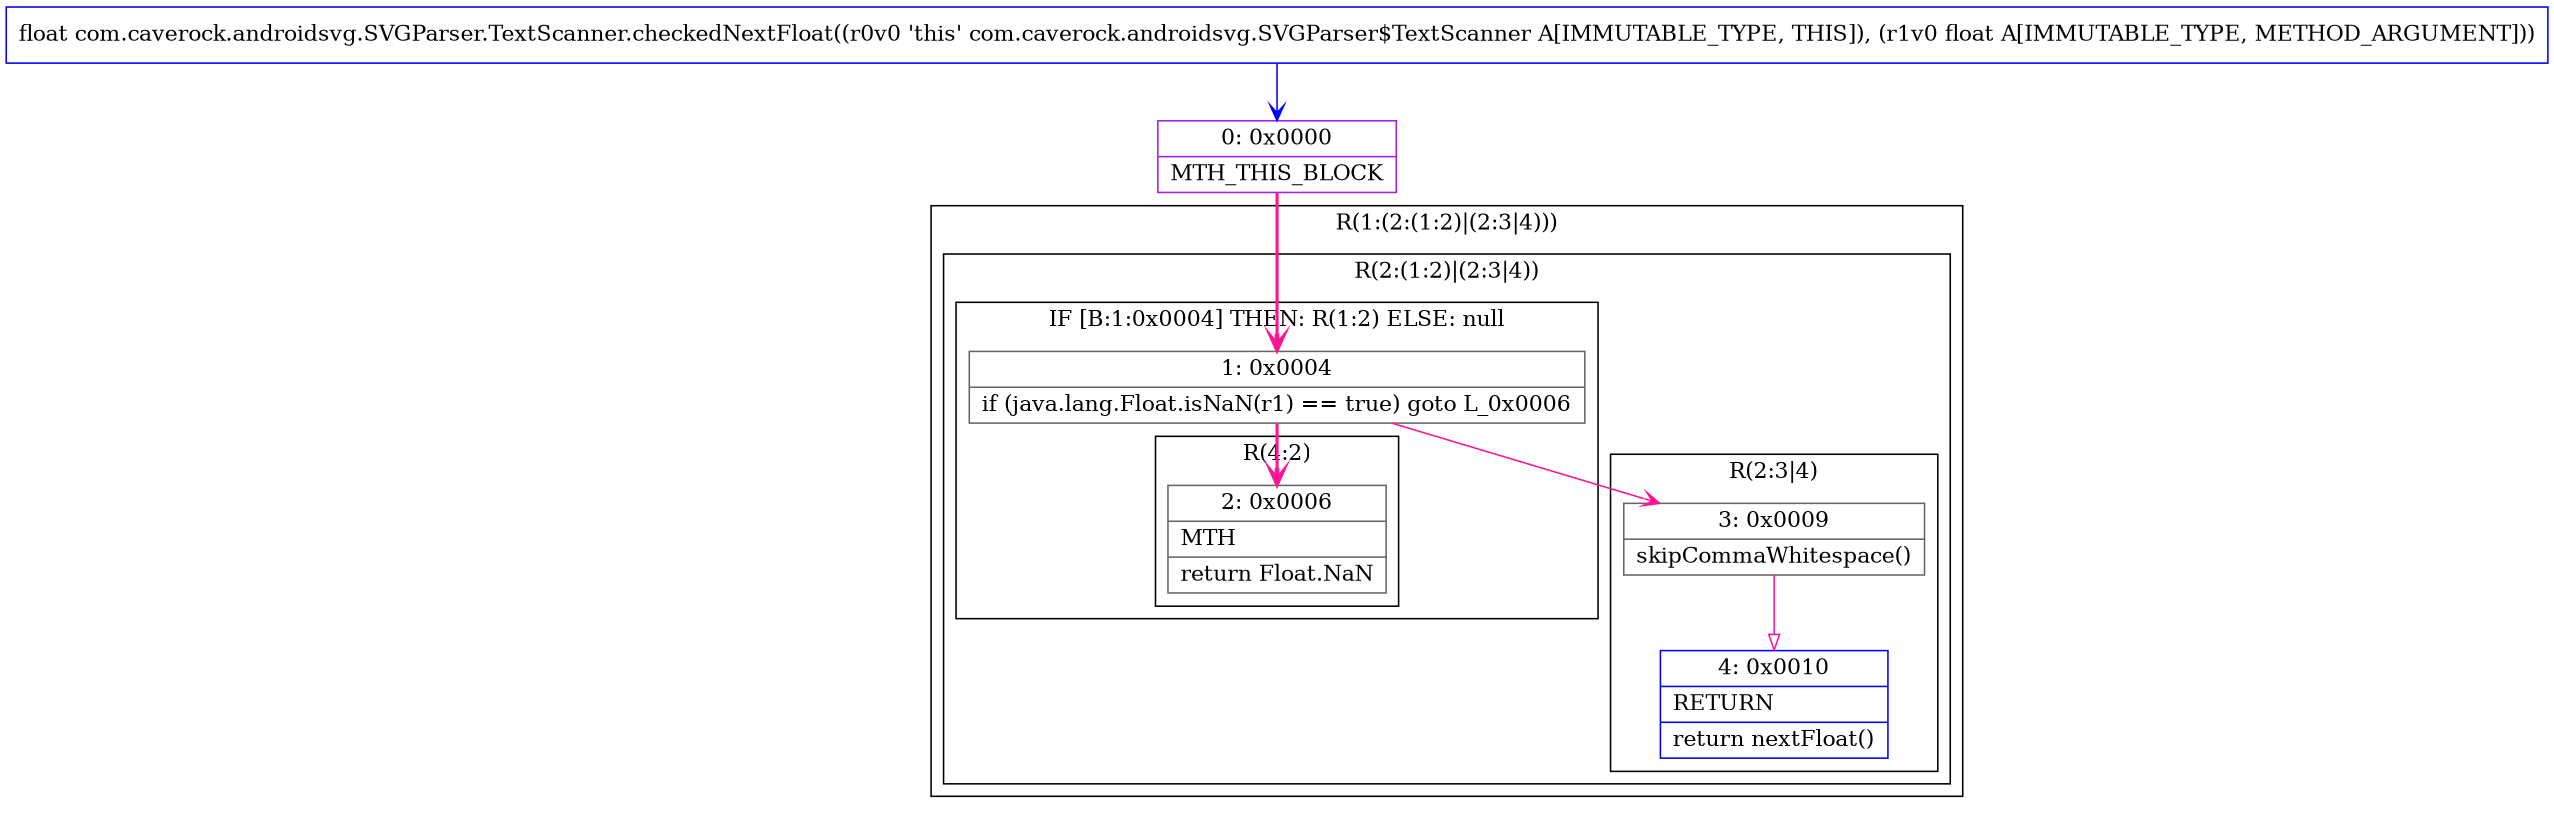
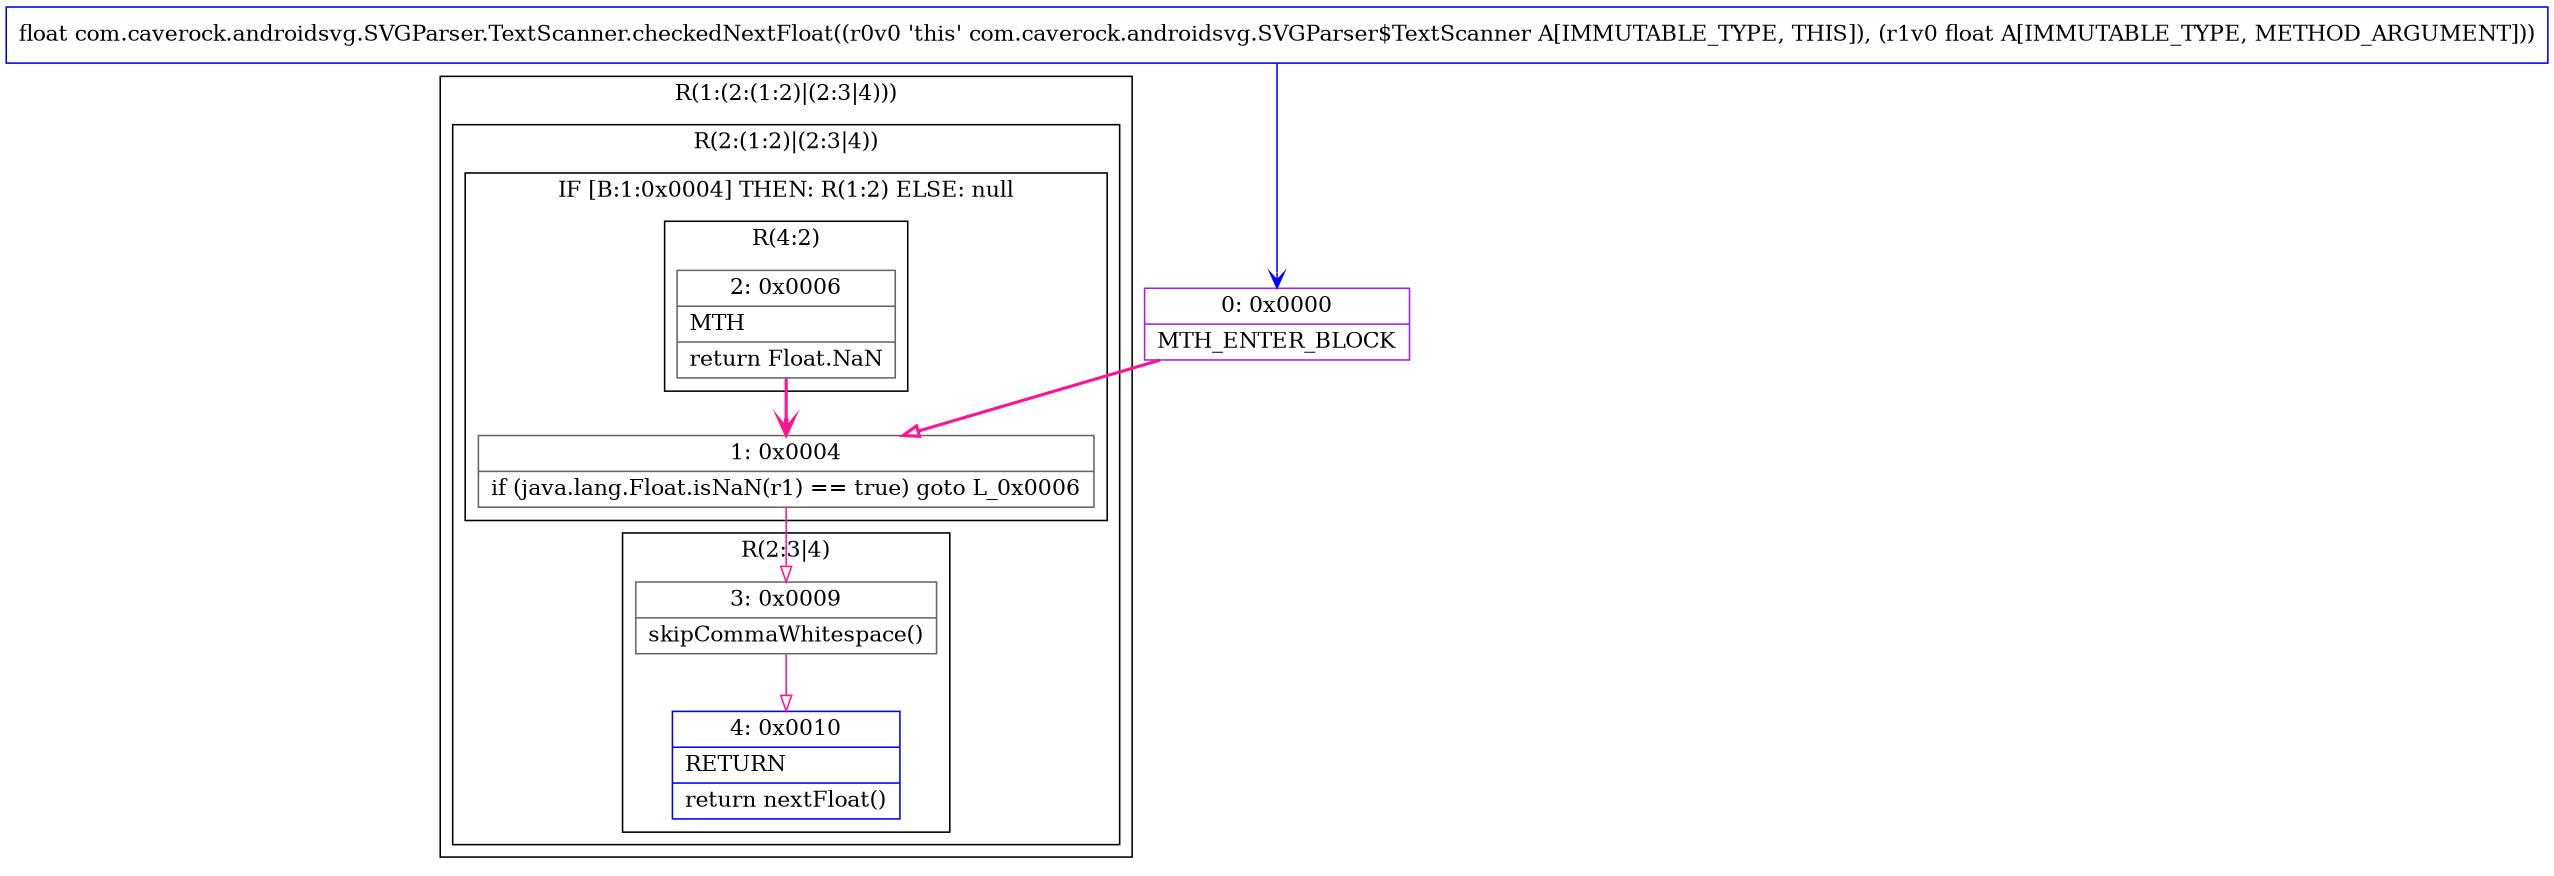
node "0: 0x0000": text "MTH_THIS_BLOCK" -> "MTH_ENTER_BLOCK"
edge "0: 0x0000" -> "1: 0x0004": arrowhead vee -> onormal
edge "1: 0x0004" -> "2: 0x0006": reversed
edge "1: 0x0004" -> "3: 0x0009": arrowhead vee -> onormal
